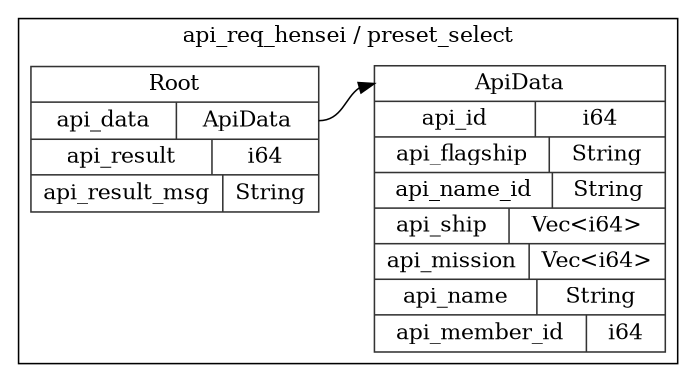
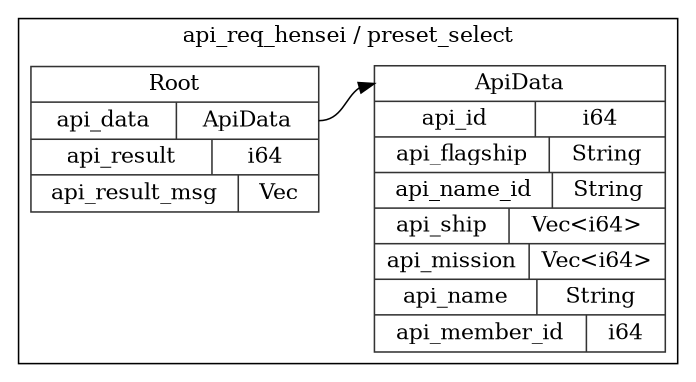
node "Root": text "String" -> "Vec"
